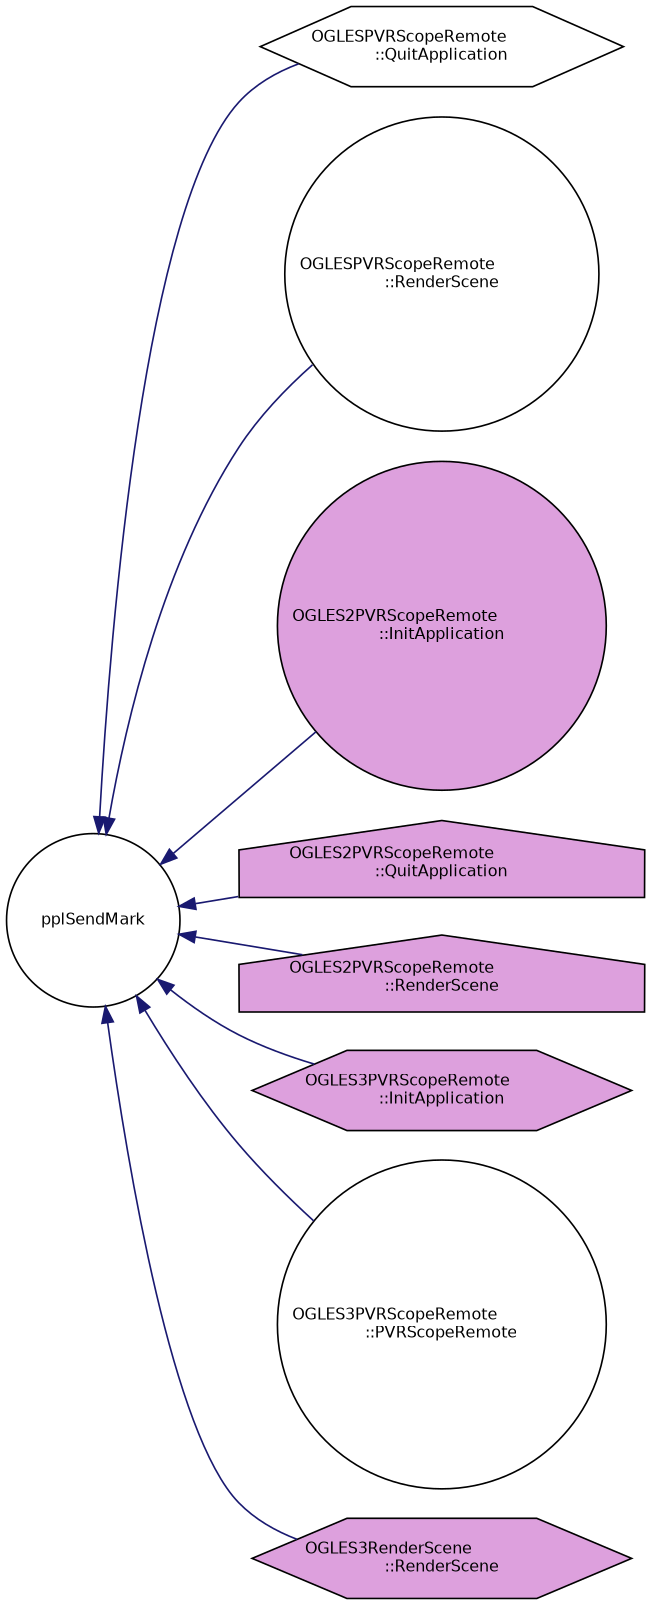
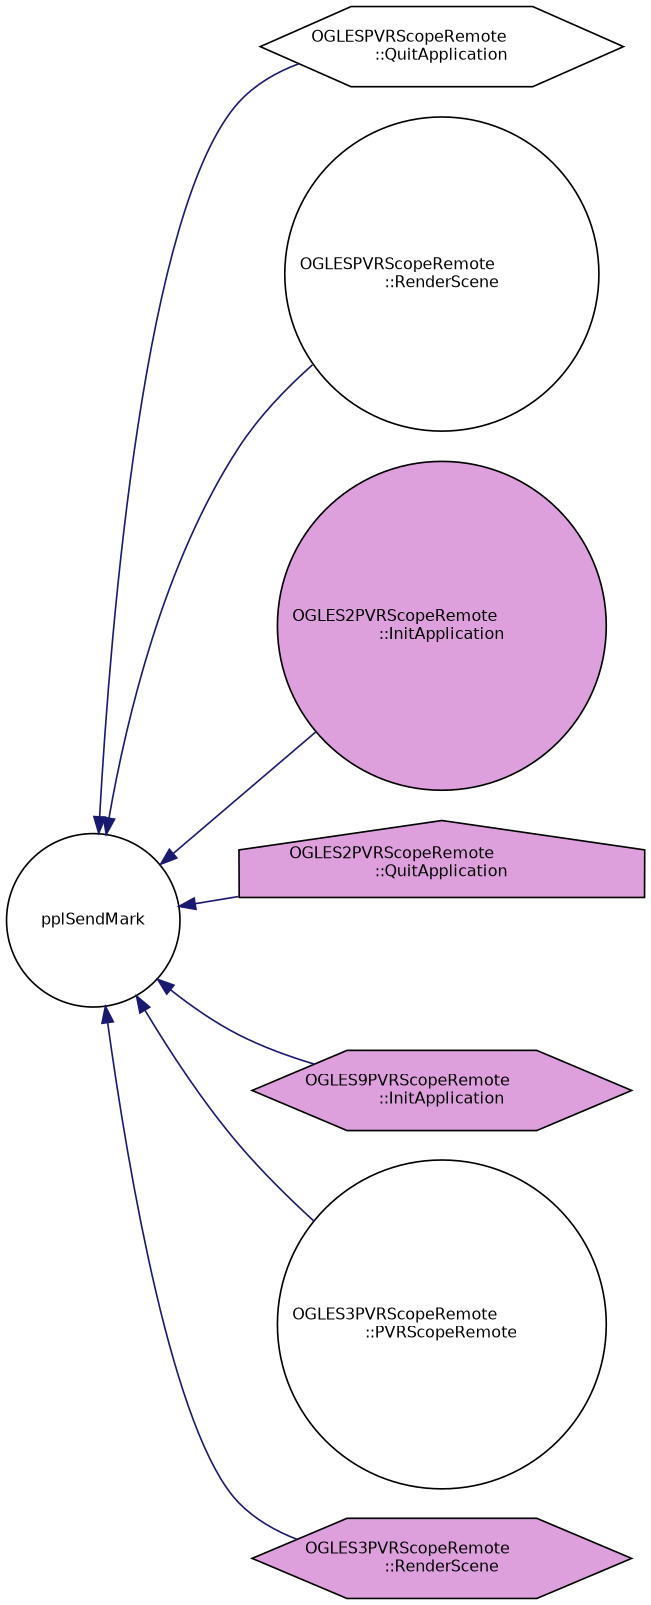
node "OGLES2PVRScopeRemote ::RenderScene": removed
node "OGLES3PVRScopeRemote ::InitApplication": label "OGLES3PVRScopeRemote ::InitApplication" -> "OGLES9PVRScopeRemote ::InitApplication"
node "OGLES3RenderScene ::RenderScene": label "OGLES3RenderScene ::RenderScene" -> "OGLES3PVRScopeRemote ::RenderScene"
